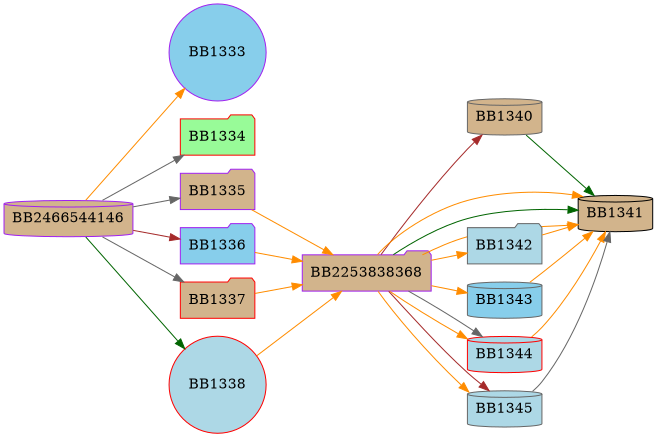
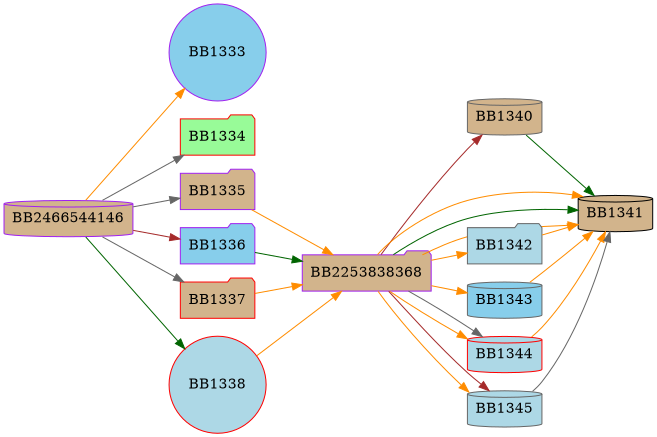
edge "BB1336" -> "BB2253838368": color darkorange -> darkgreen
